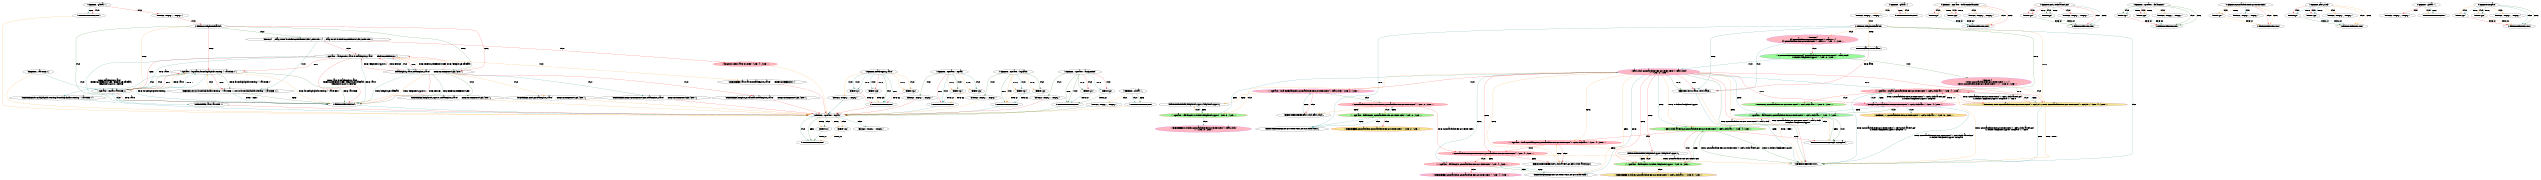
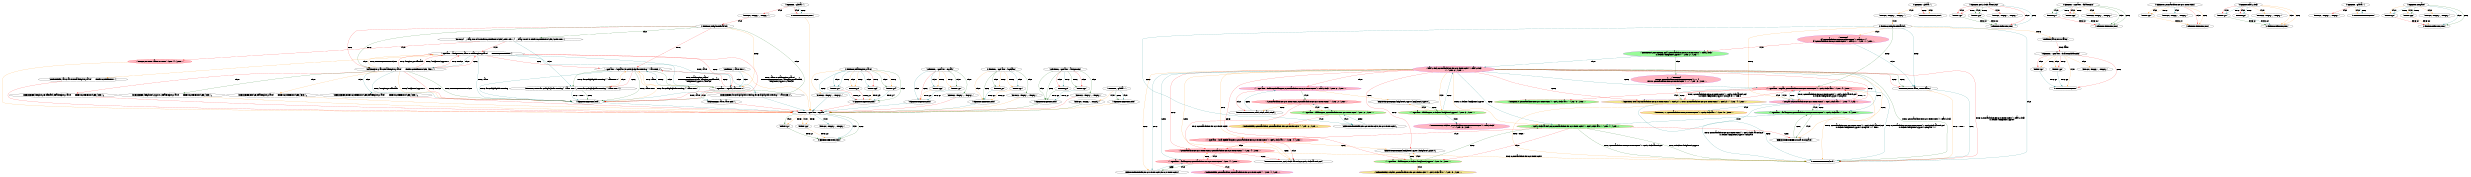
edge "(LITERAL,false,return false;)" -> "(RETURN,return false;,return false;)": now "(LITERAL,false,return false;)" -> "(METHOD,<operator>.indirectFieldAccess)"
node "(PARAM,p4)": added
